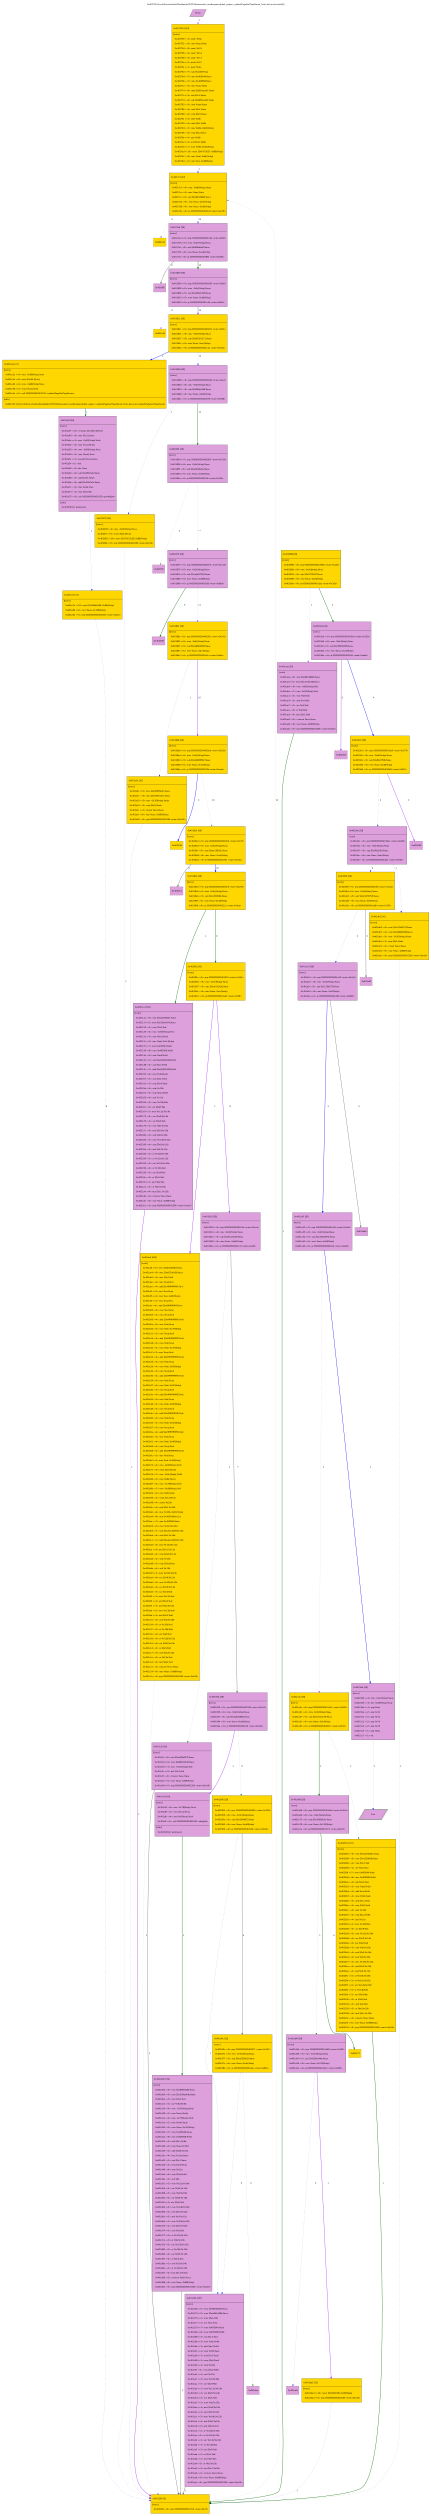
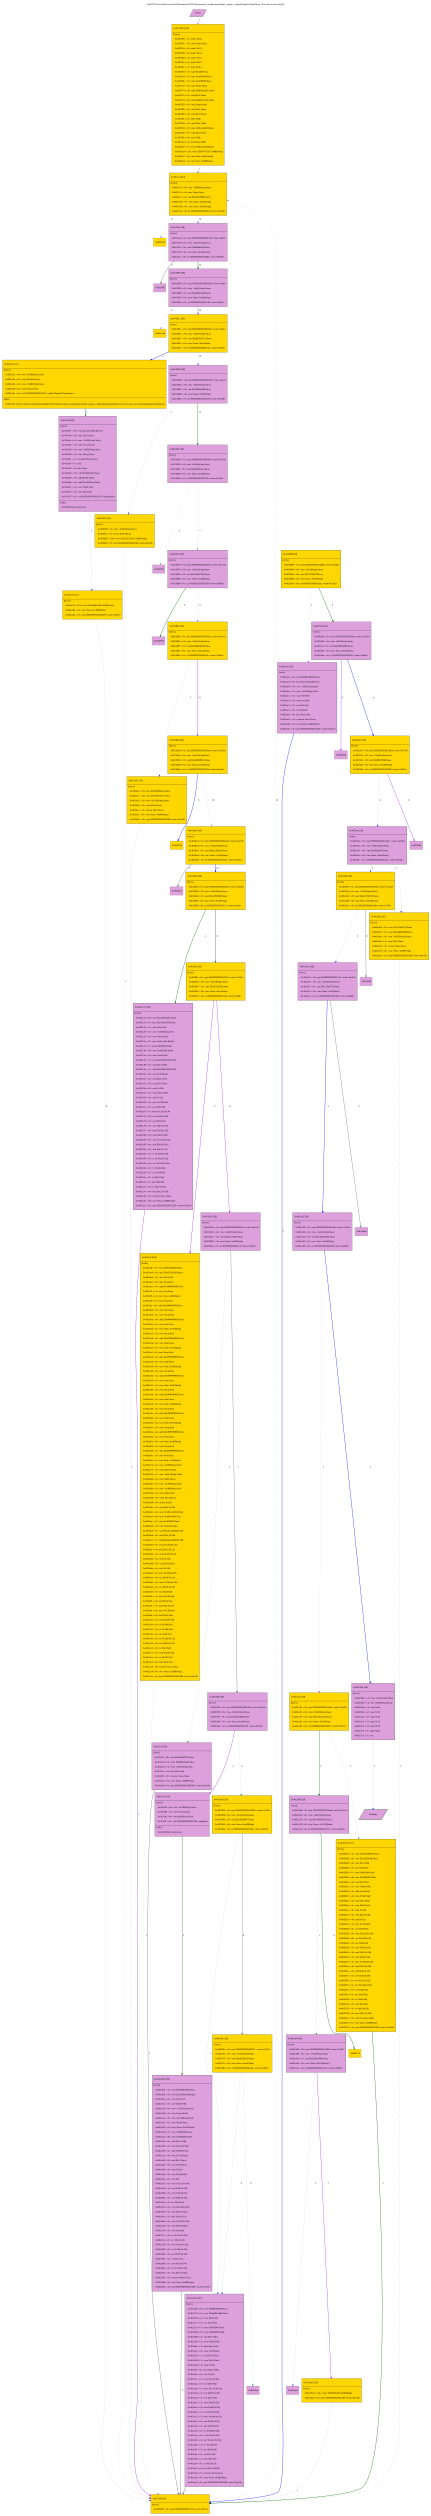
edge "0x401750 [116]" -> "0x4017c4 [32]": color blue -> darkgreen
edge "0x401aaa [53]" -> "0x402266 [5]": color darkgreen -> blue
node "Exit": label "Exit" -> "Desktop"
